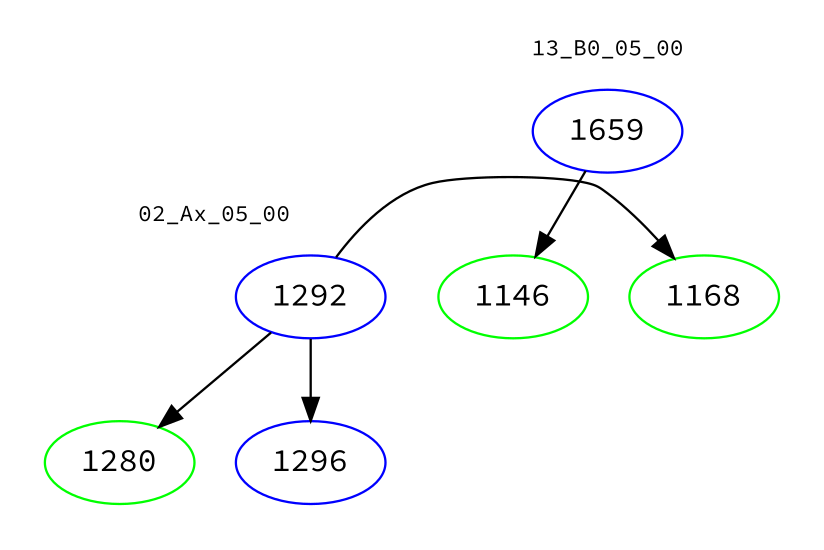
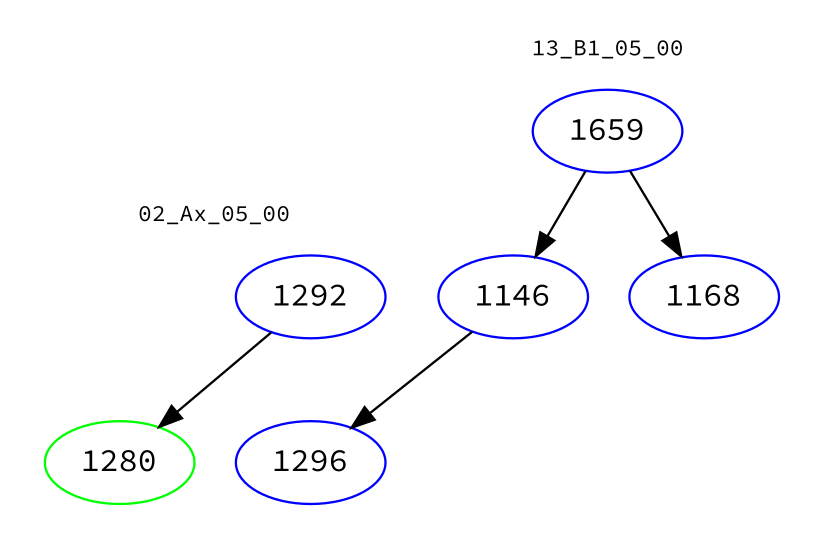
cluster "13_B0_05_00": label "13_B0_05_00" -> "13_B1_05_00"
edge "1292" -> "1168": now "1659" -> "1168"
node "1146": color green -> blue
node "1168": color green -> blue
edge "1292" -> "1296": now "1146" -> "1296"
